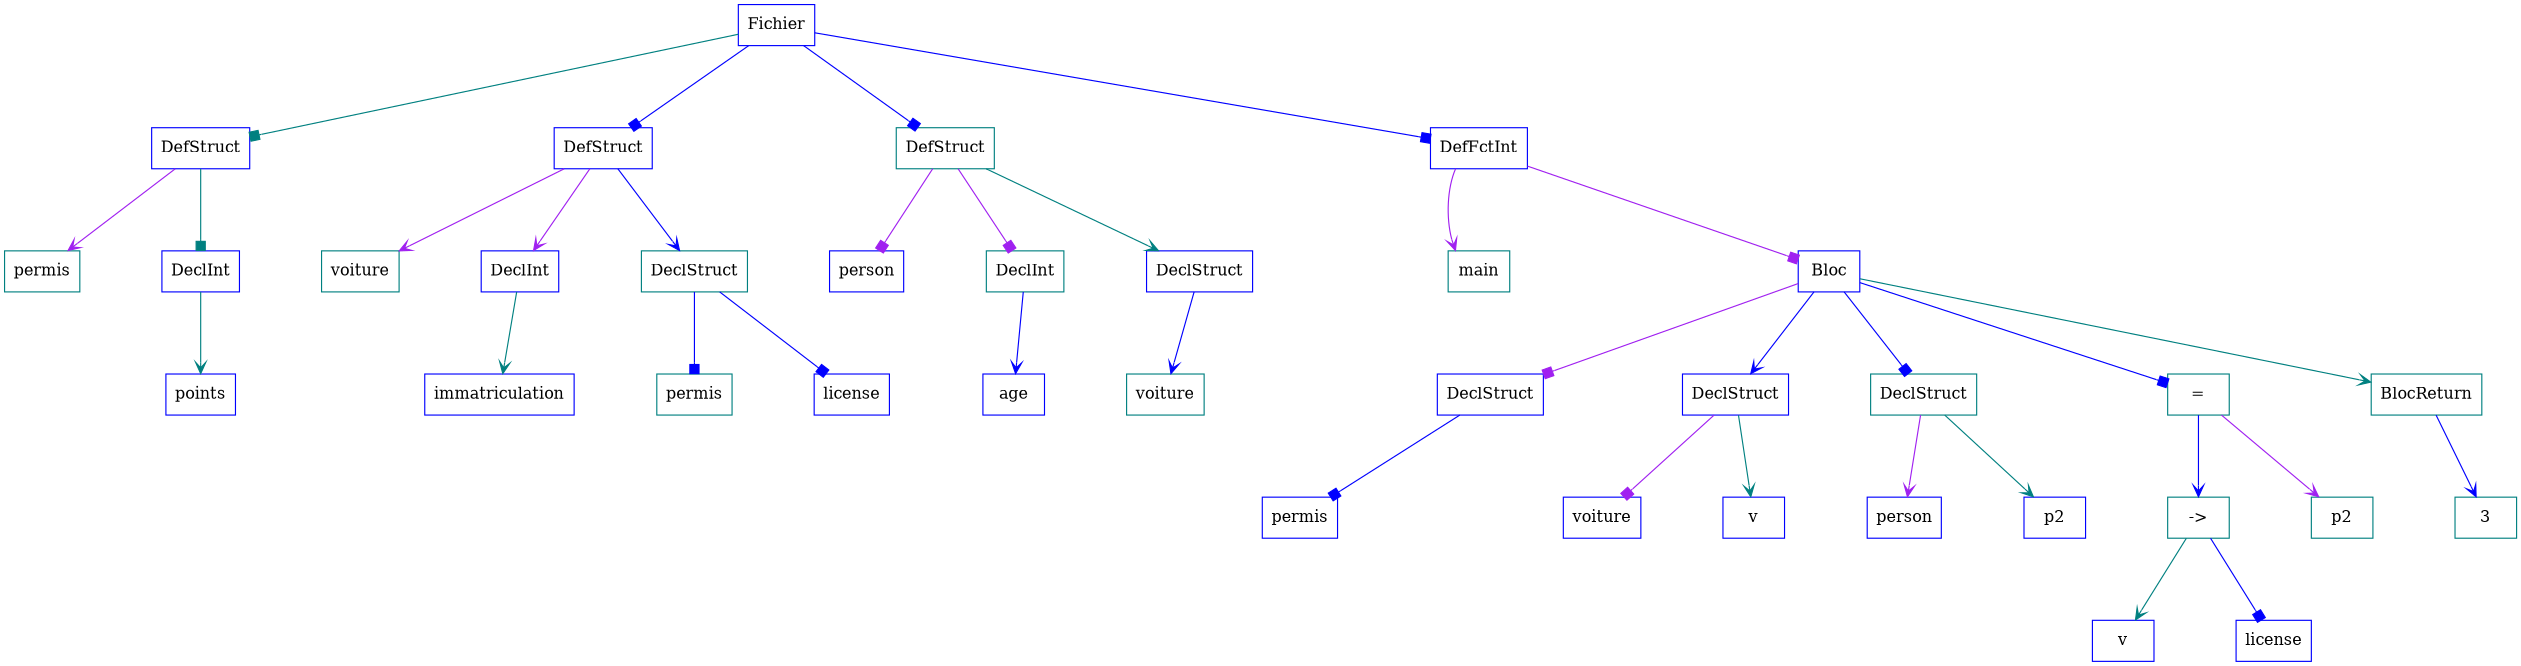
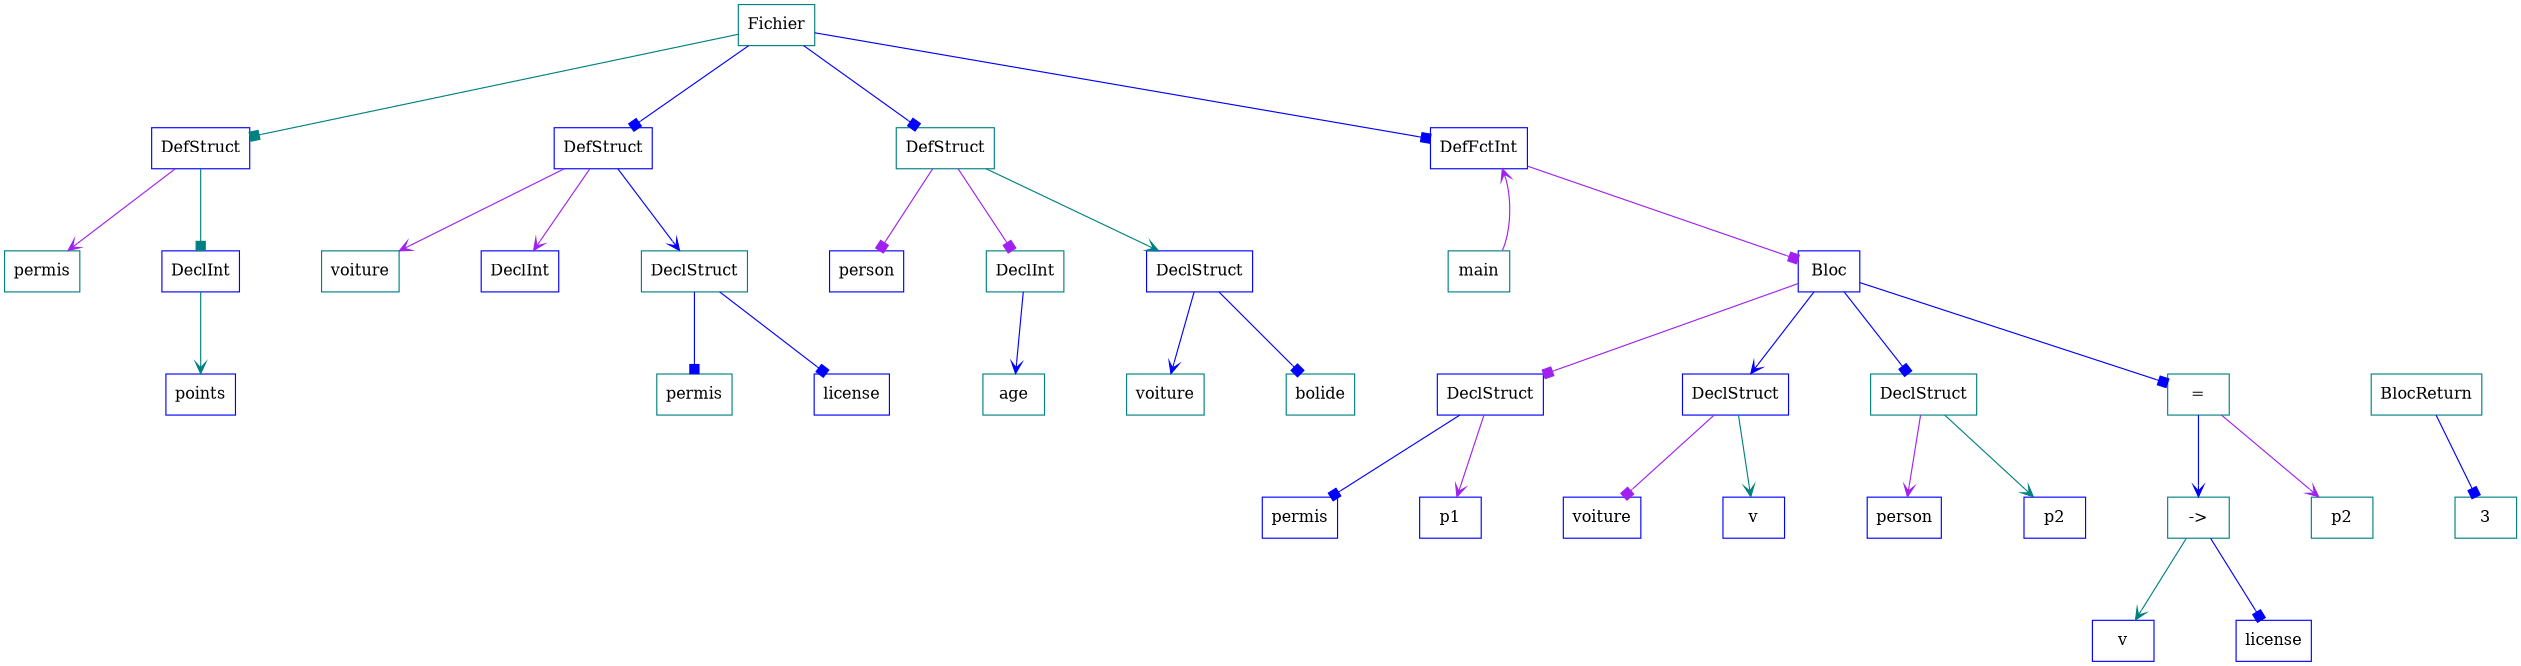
node "Fichier": color blue -> teal
edge "DefFctInt" -> "main": reversed
edge "Bloc" -> "BlocReturn": removed
node "immatriculation": removed
node "age": color blue -> teal
node "bolide": added
edge "BlocReturn" -> "3": arrowhead vee -> box
node "p1": added
